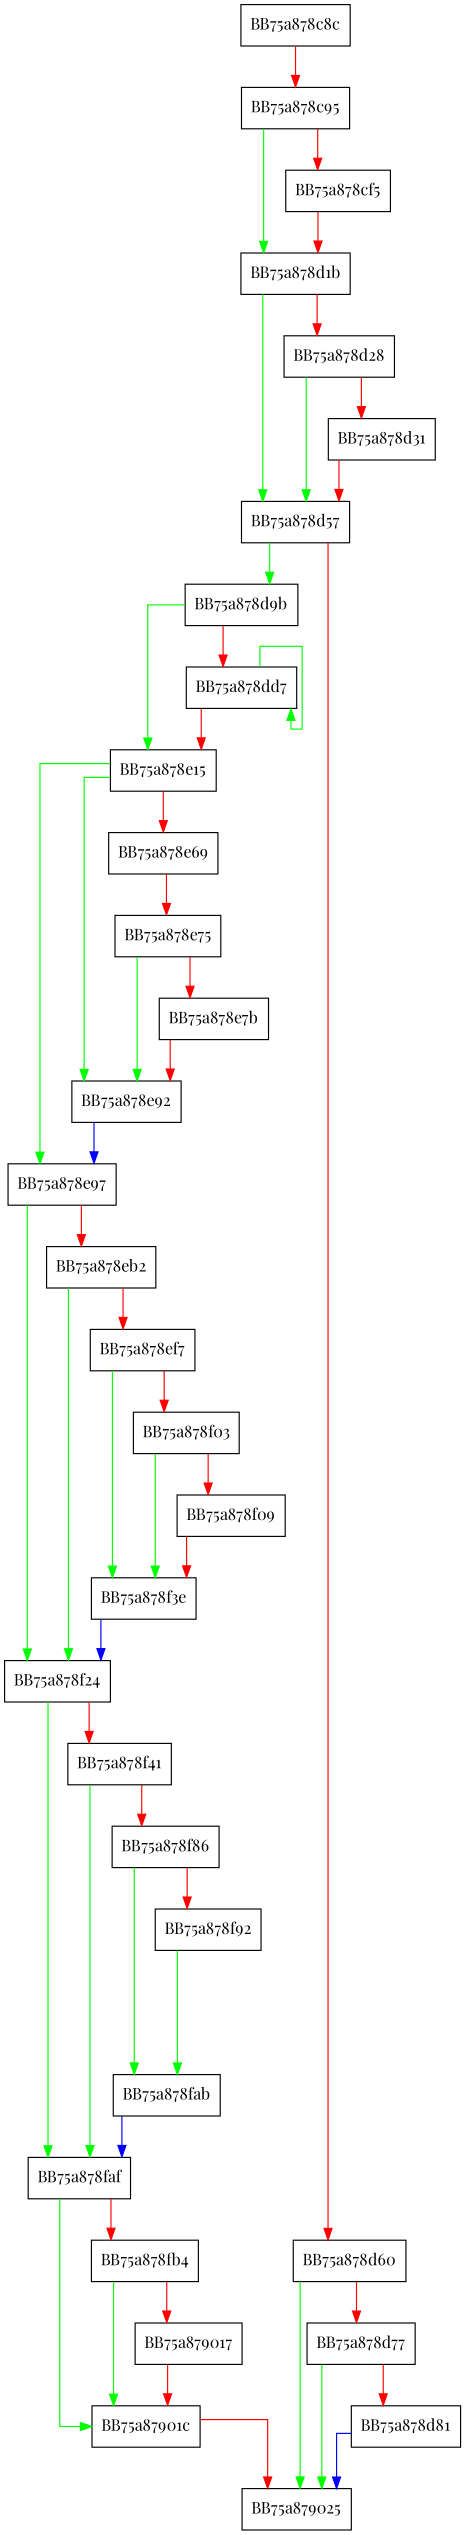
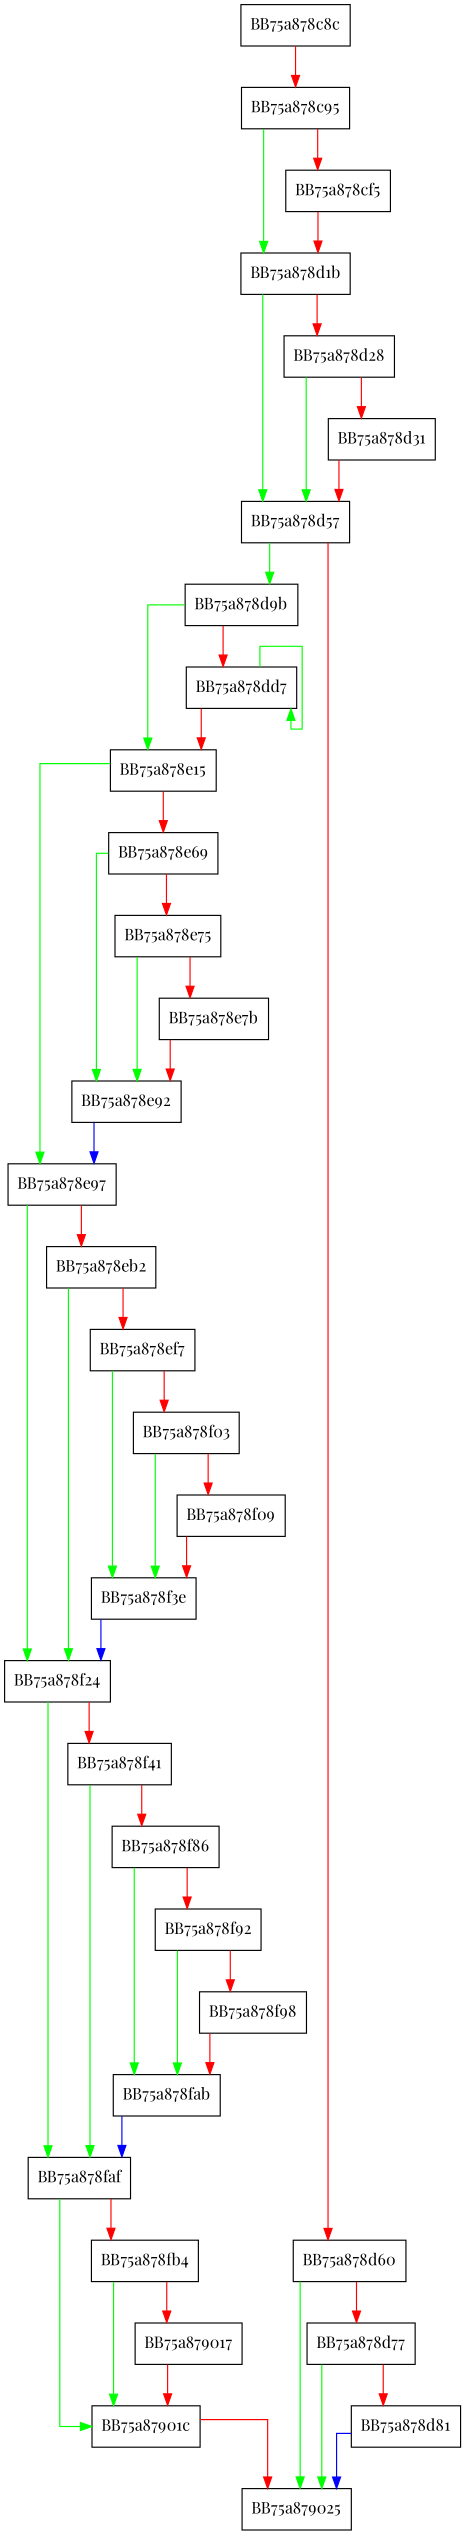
edge "BB75a878e15" -> "BB75a878e92": now "BB75a878e69" -> "BB75a878e92"
node "BB75a878f98": added
